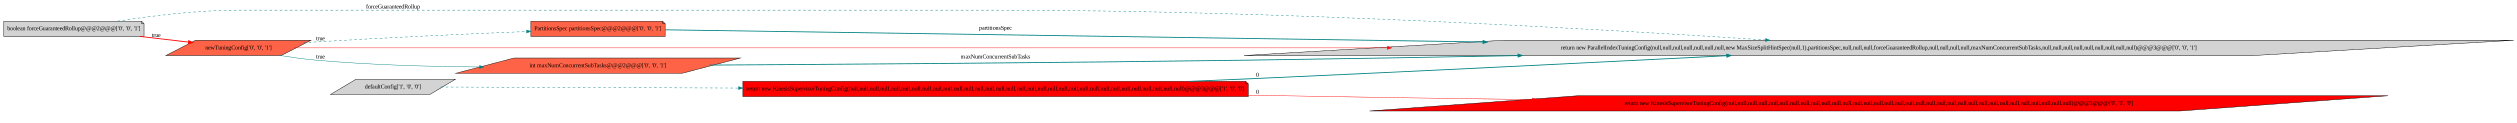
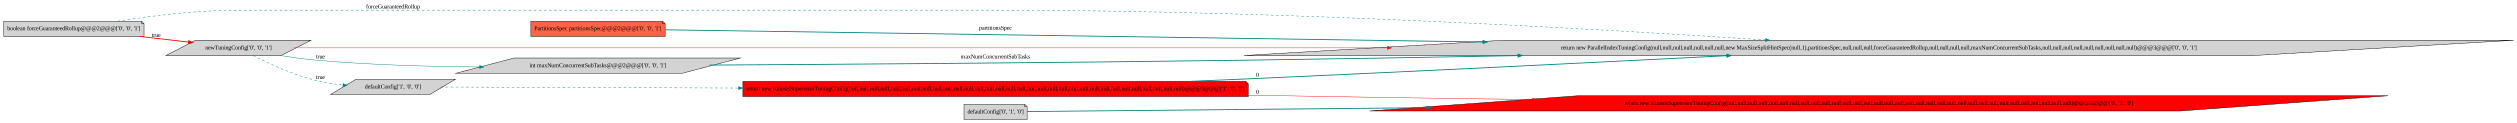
edge "newTuningConfig['0', '0', '1']" -> "PartitionsSpec partitionsSpec@@@2@@@['0', '0', '1']": now "newTuningConfig['0', '0', '1']" -> "defaultConfig['1', '0', '0']"
node "newTuningConfig['0', '0', '1']": fillcolor tomato -> lightgray
node "int maxNumConcurrentSubTasks@@@2@@@['0', '0', '1']": fillcolor tomato -> lightgray
node "defaultConfig['0', '1', '0']": added
